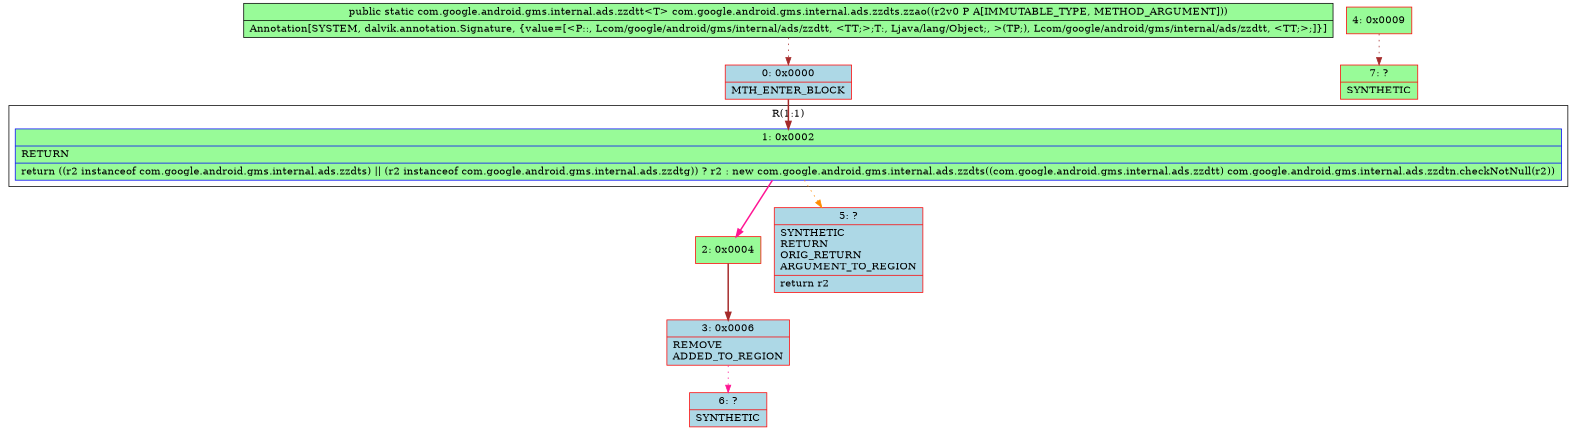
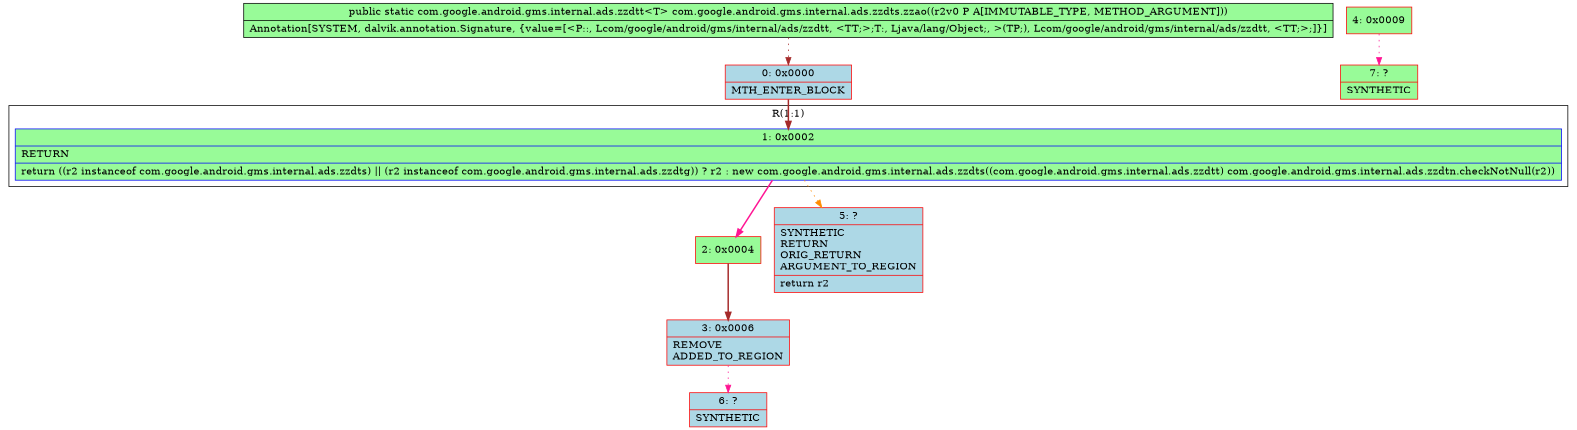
edge "4: 0x0009" -> "7: ?": color brown -> deeppink
